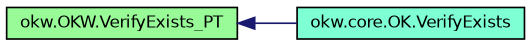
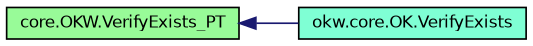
node "okw.OKW.VerifyExists_PT": label "okw.OKW.VerifyExists_PT" -> "core.OKW.VerifyExists_PT"
